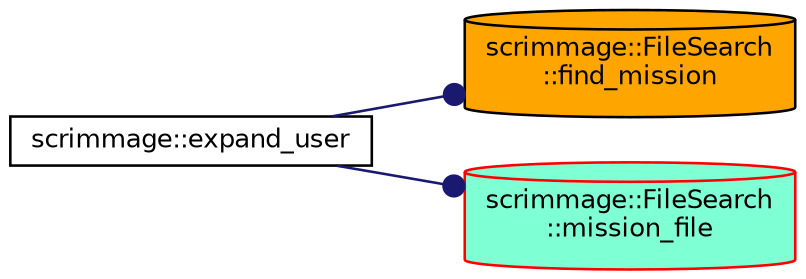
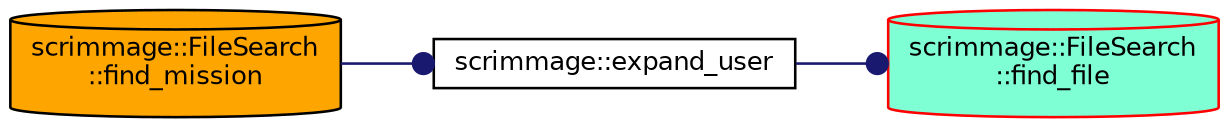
edge "scrimmage::expand_user" -> "scrimmage::FileSearch ::find_mission": reversed
node "scrimmage::FileSearch ::mission_file": label "scrimmage::FileSearch ::mission_file" -> "scrimmage::FileSearch ::find_file"
